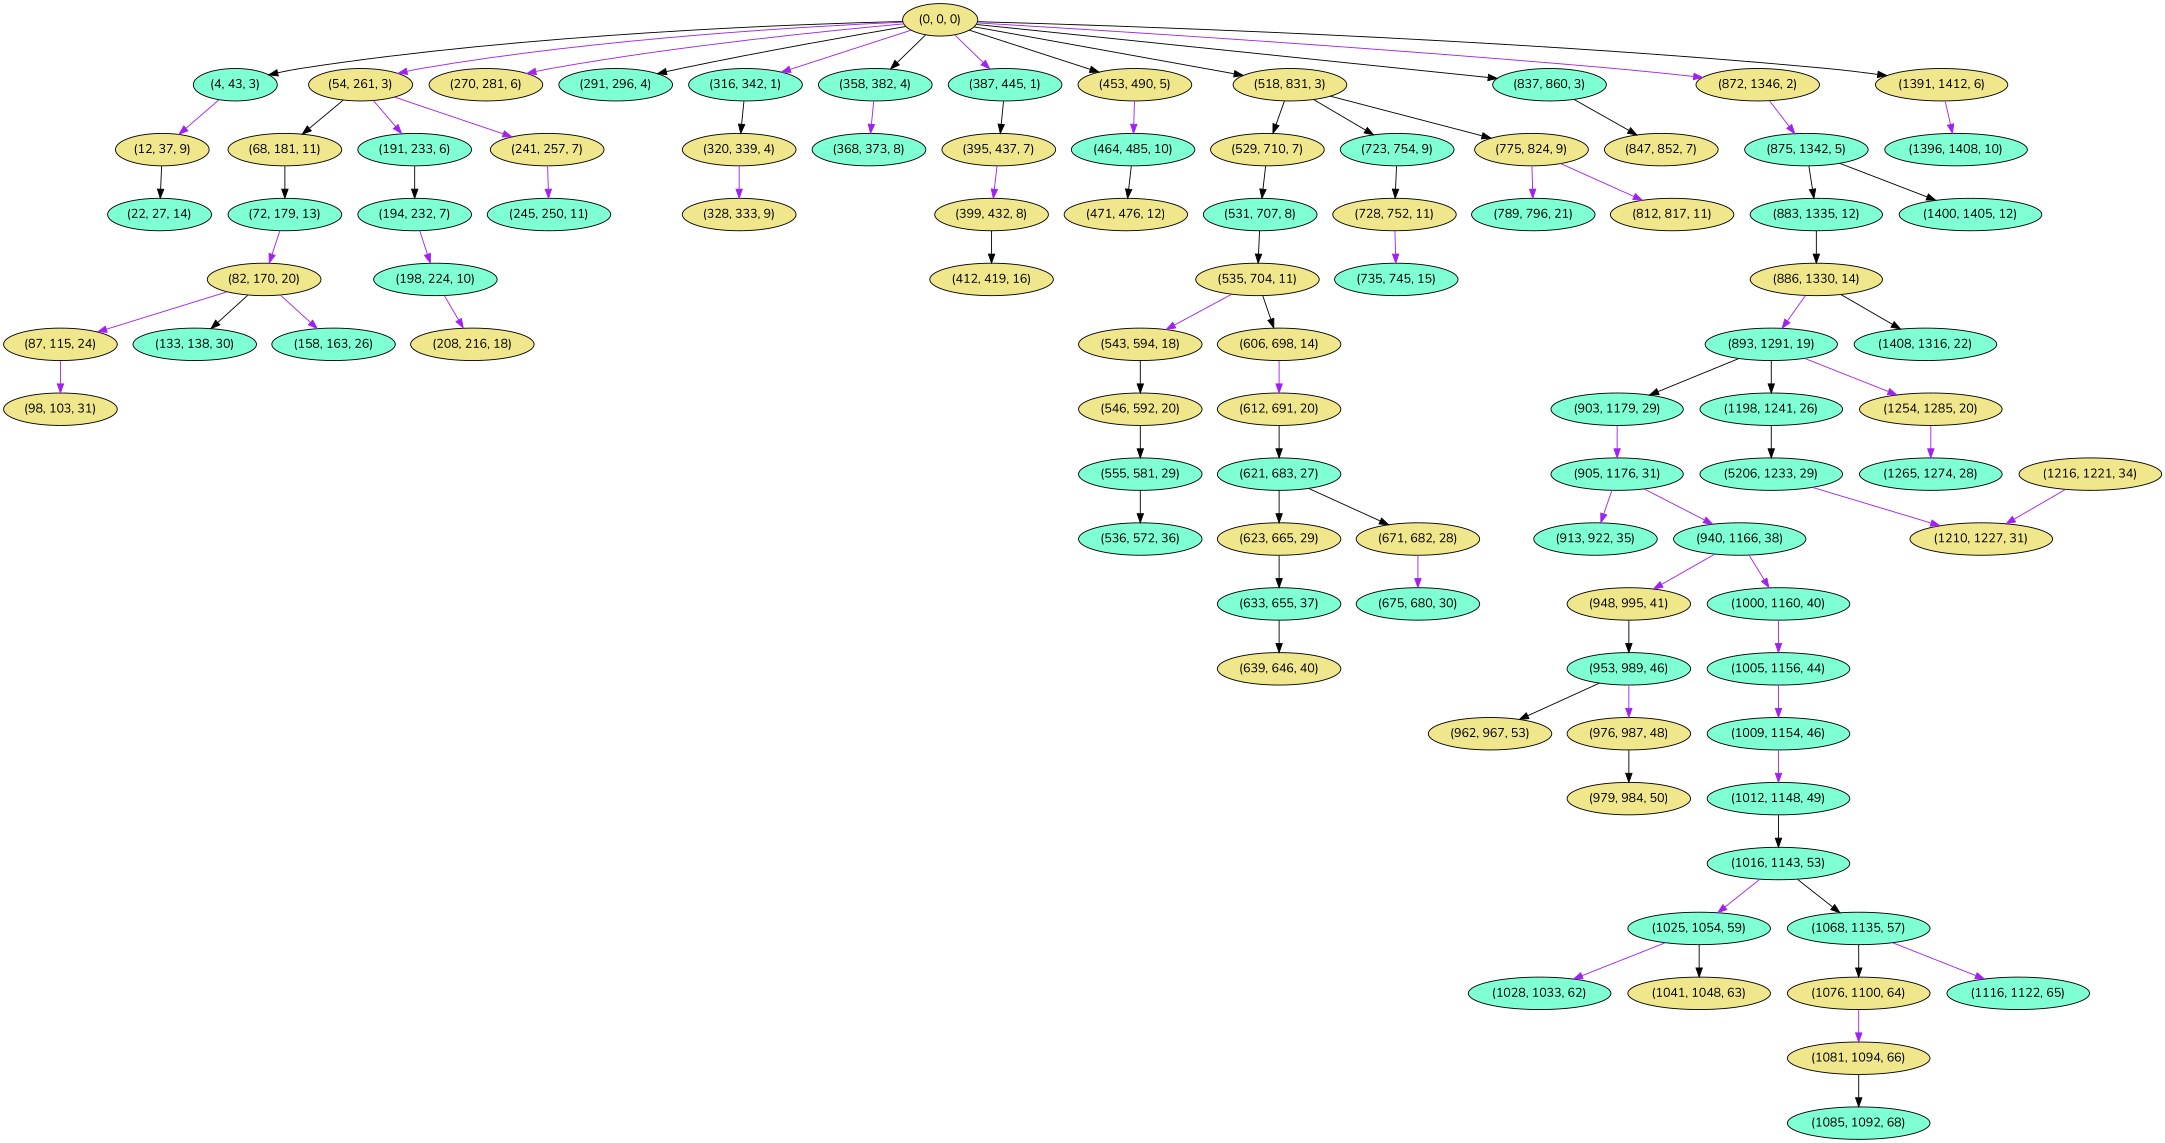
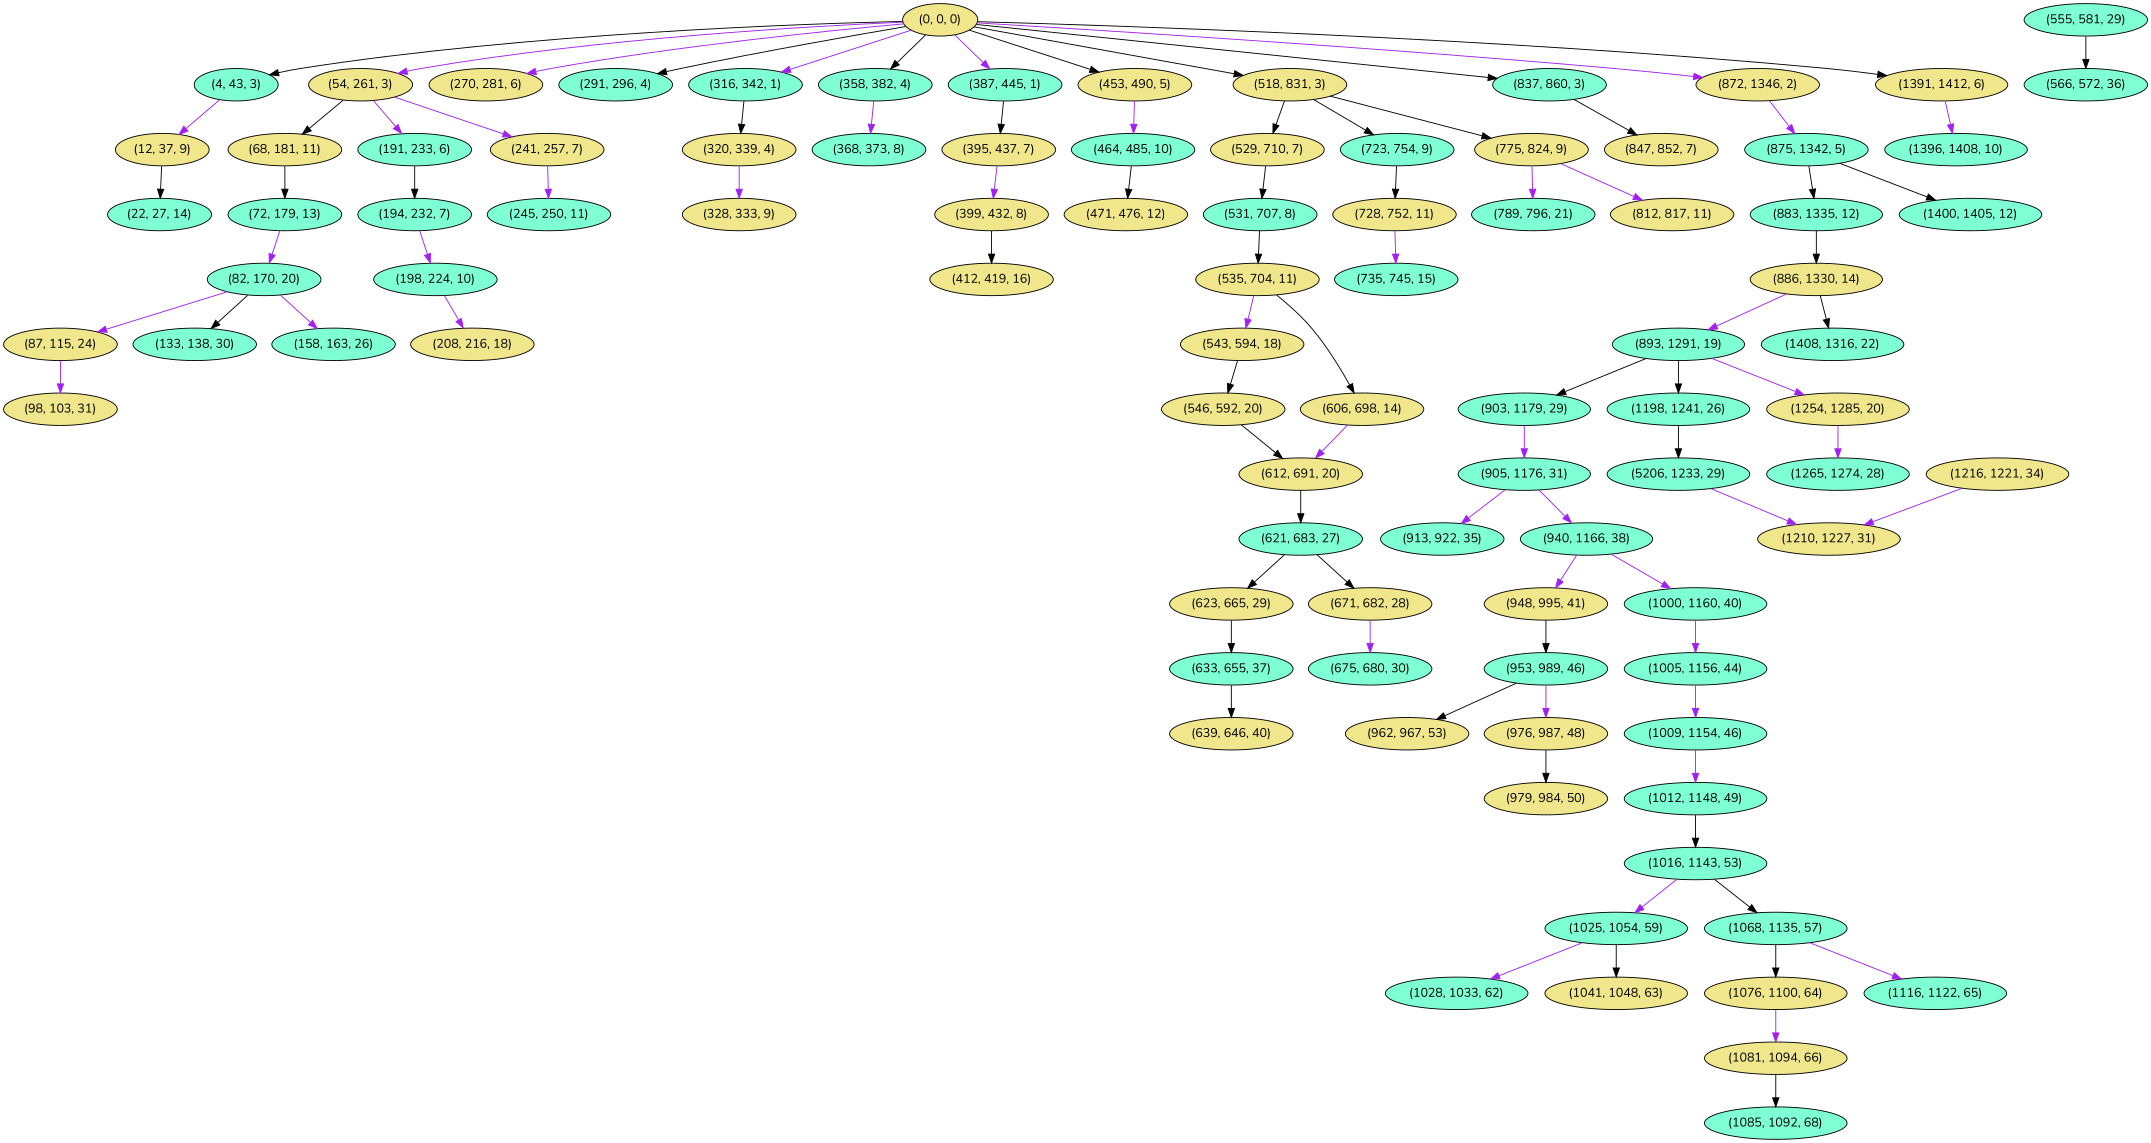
node "(82, 170, 20)": fillcolor khaki -> aquamarine
edge "(546, 592, 20)" -> "(555, 581, 29)": now "(546, 592, 20)" -> "(612, 691, 20)"
node "(536, 572, 36)": label "(536, 572, 36)" -> "(566, 572, 36)"
